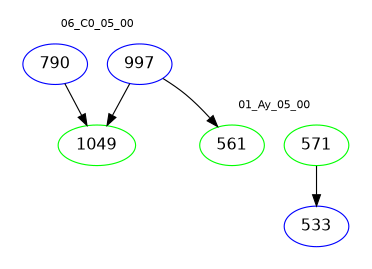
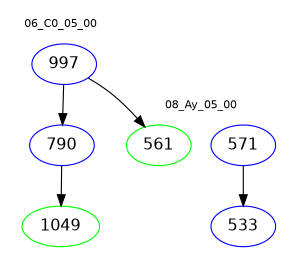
edge "997" -> "1049": now "997" -> "790"
cluster "01_Ay_05_00": label "01_Ay_05_00" -> "08_Ay_05_00"
node "571": color green -> blue
